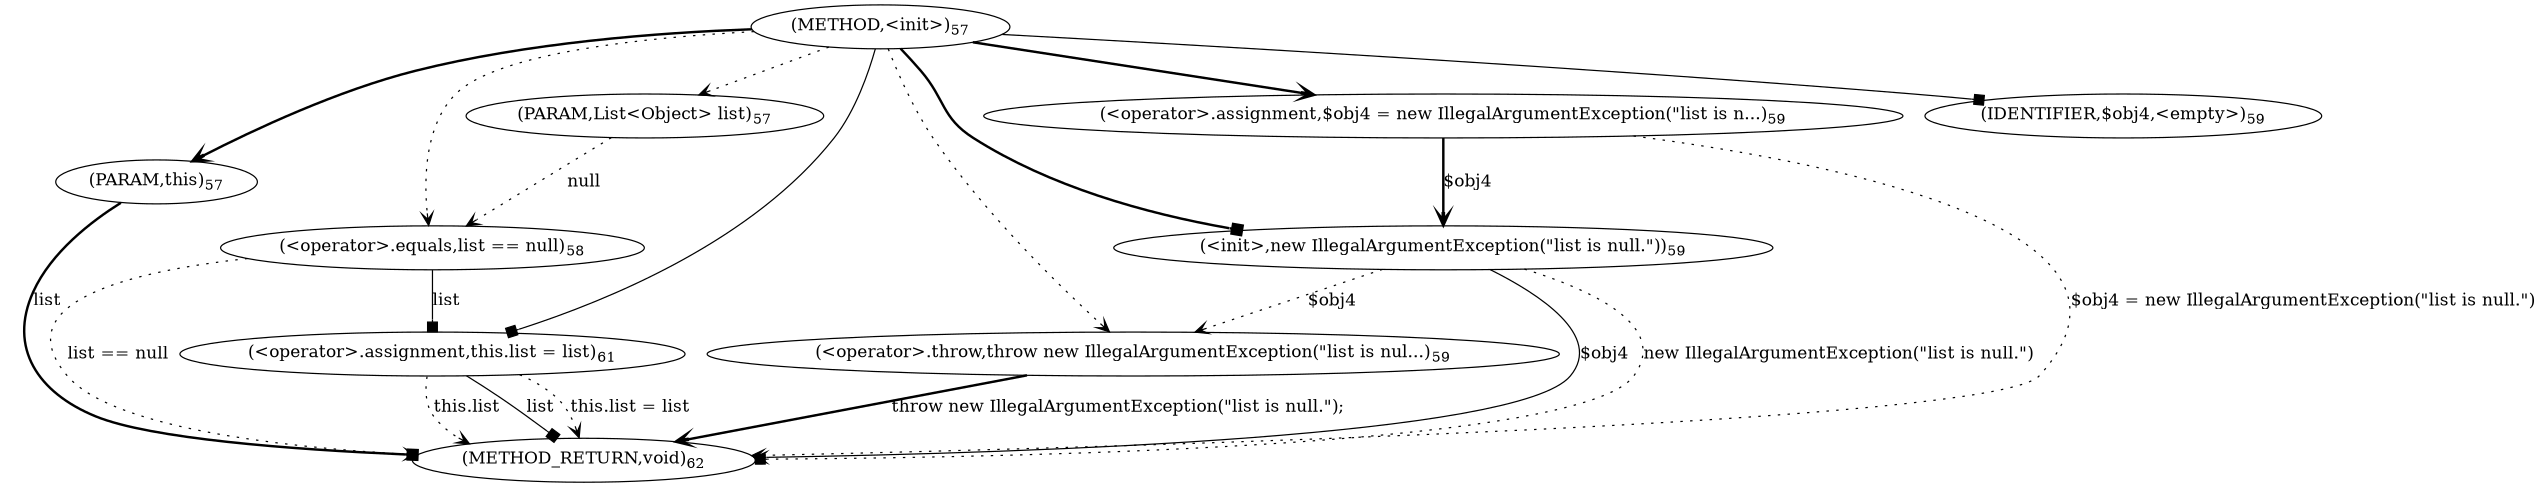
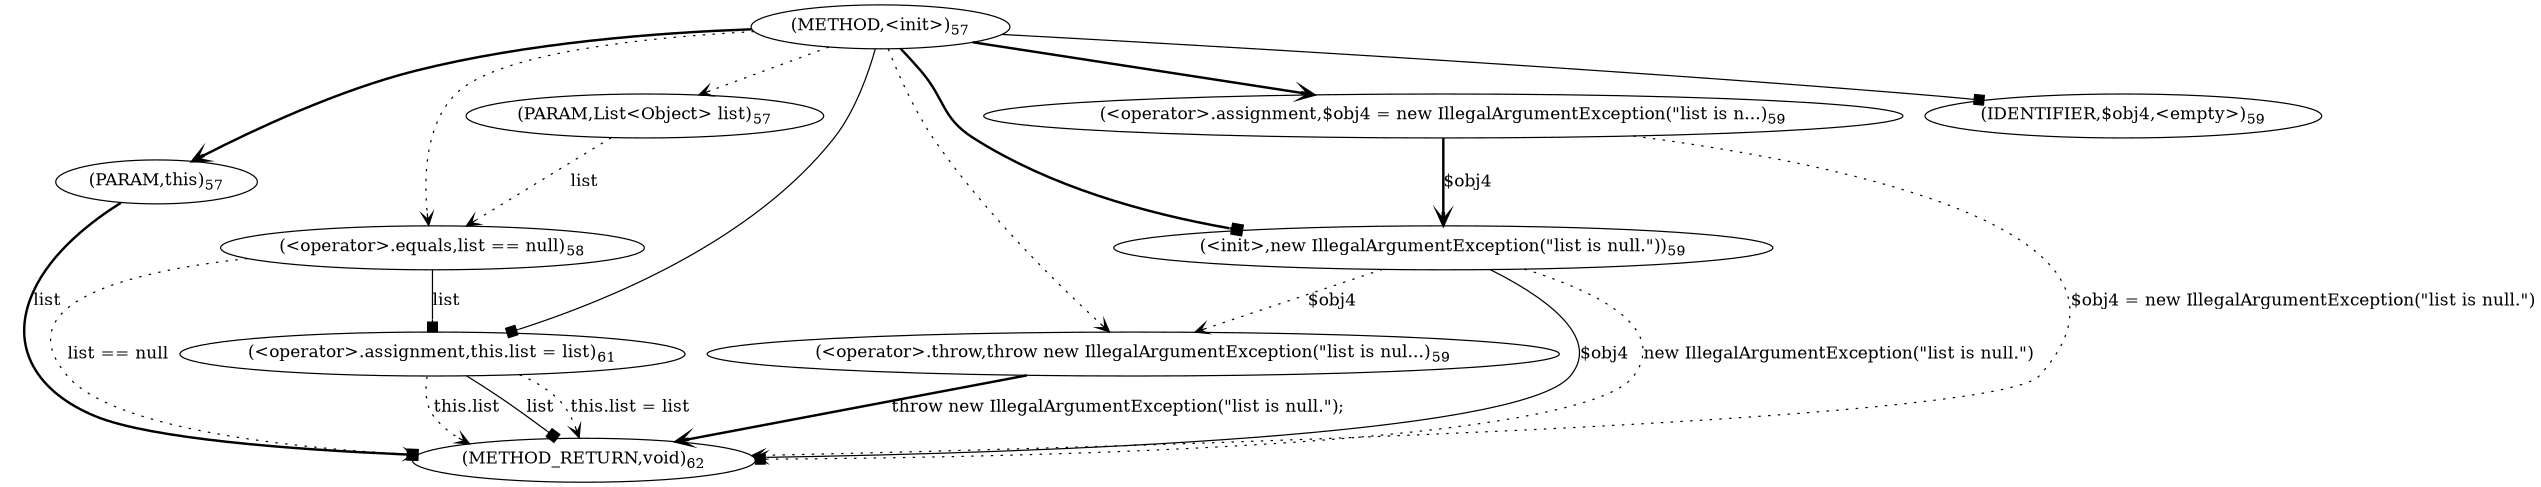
edge "(PARAM,List<Object> list)" -> "(<operator>.equals,list == null)": label "null" -> "list"
